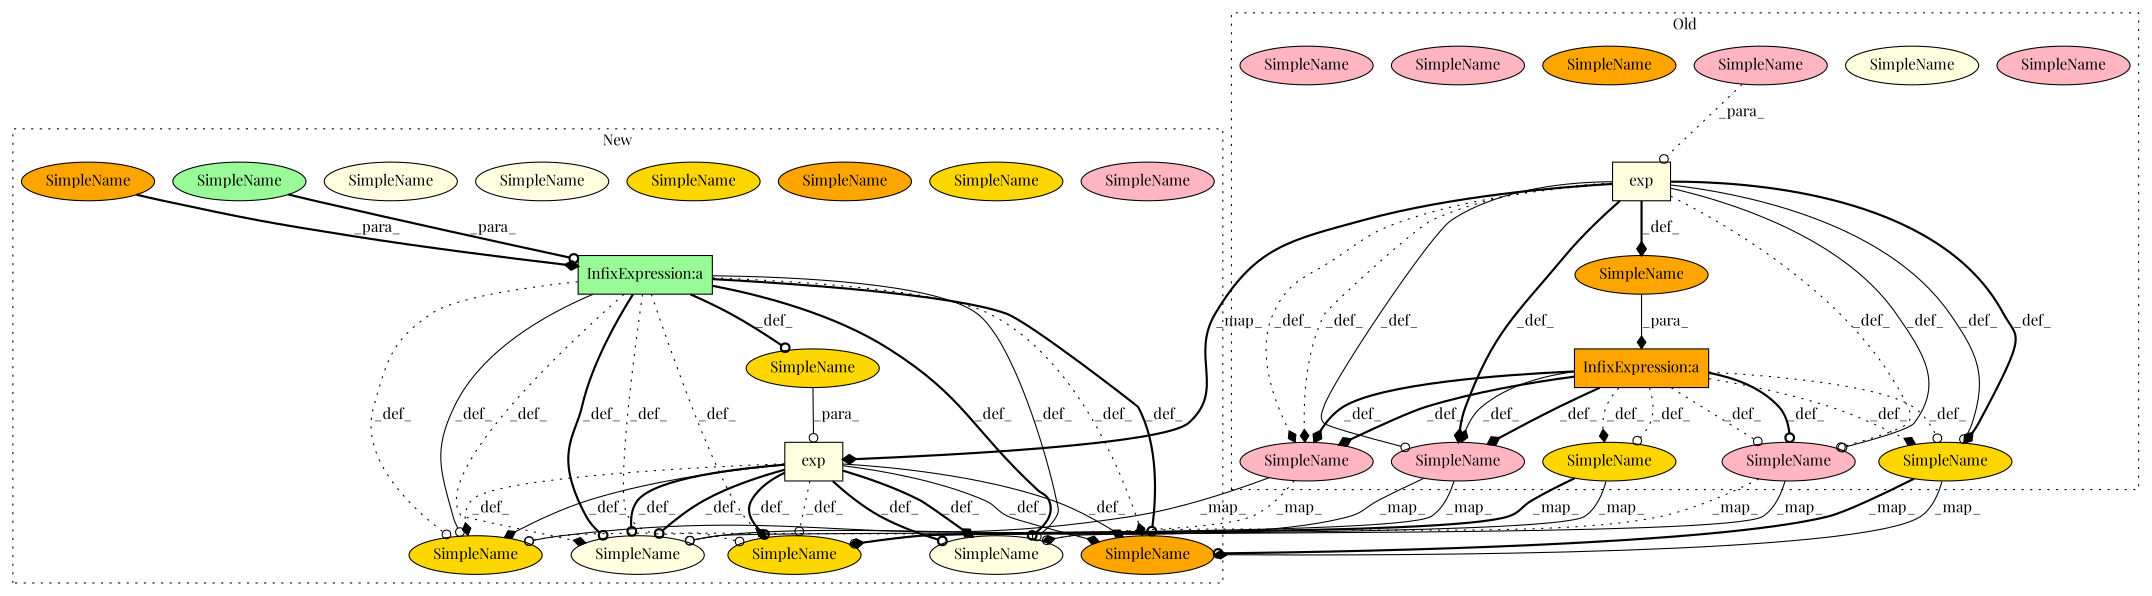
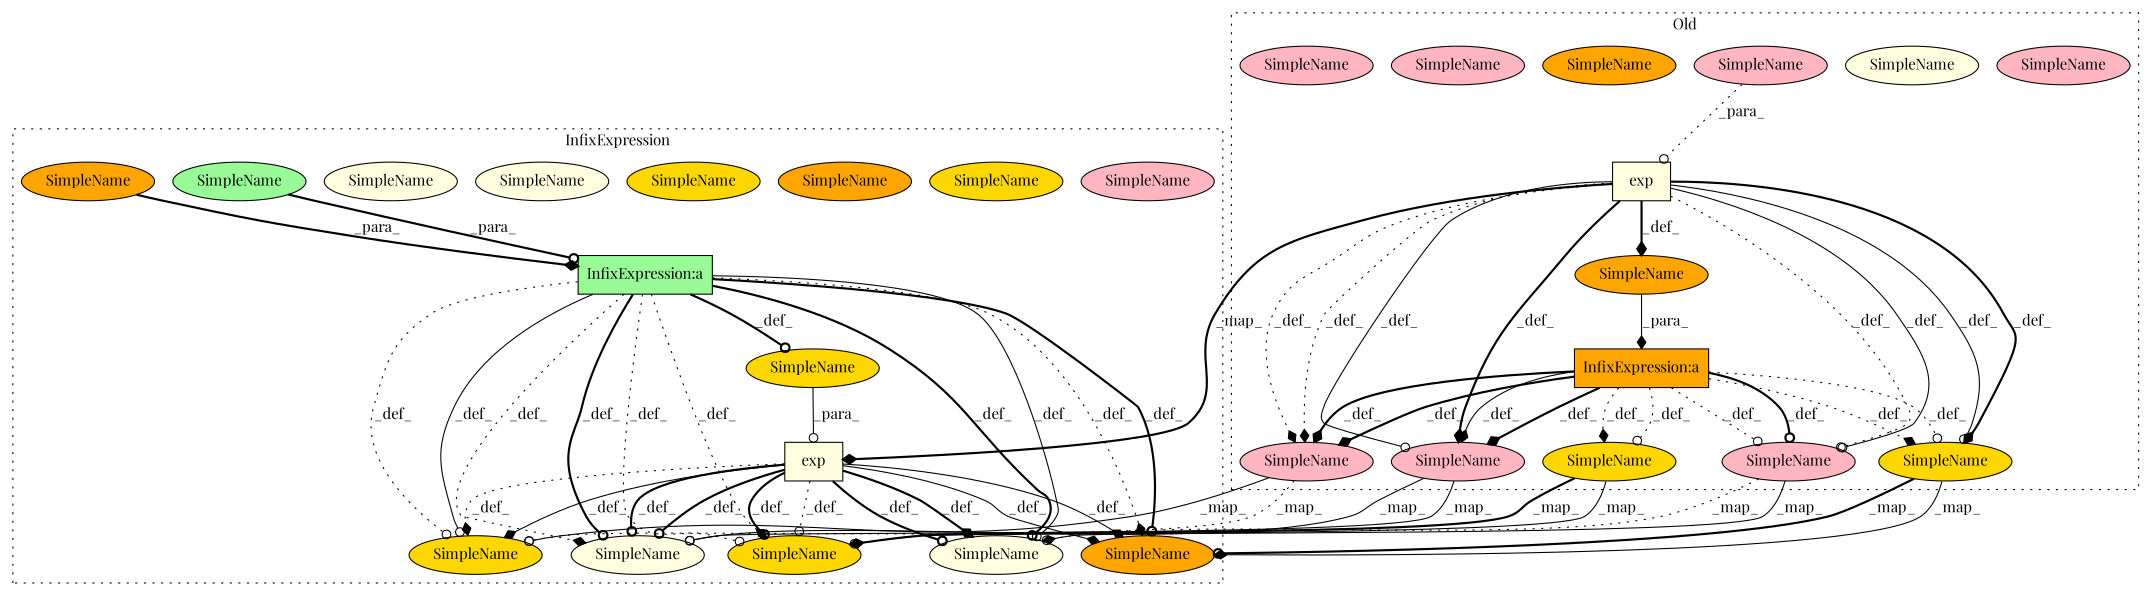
cluster "New": label "New" -> "InfixExpression"
